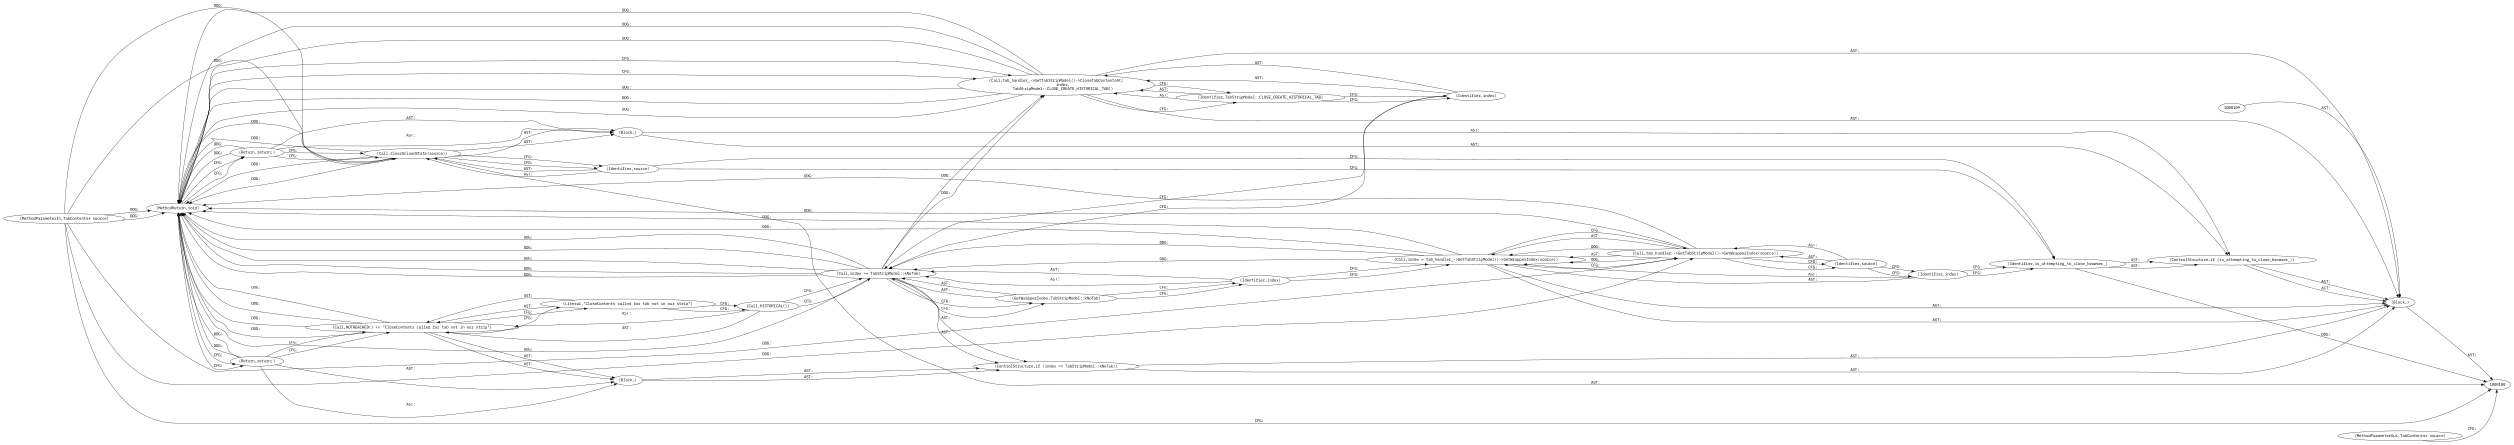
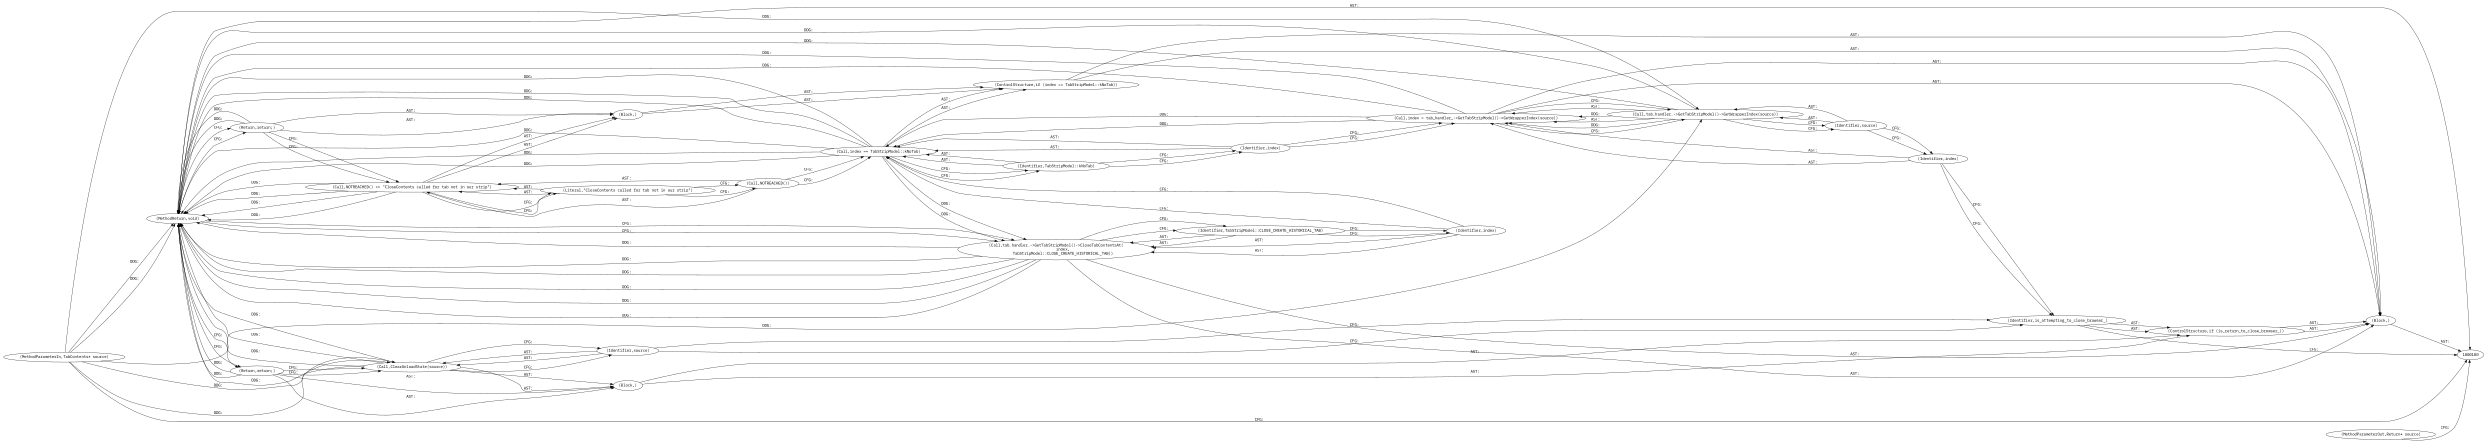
node "1000109": removed
node "(ControlStructure,if (is_attempting_to_close_browser_))": label "(ControlStructure,if (is_attempting_to_close_browser_))" -> "(ControlStructure,if (is_return_to_close_browser_))"
node "(GetWrapperIndex,TabStripModel::kNoTab)": label "(GetWrapperIndex,TabStripModel::kNoTab)" -> "(Identifier,TabStripModel::kNoTab)"
node "(Call,HISTORICAL())": label "(Call,HISTORICAL())" -> "(Call,NOTREACHED())"
edge "(Identifier,is_attempting_to_close_browser_)" -> "1000100": label "DDG: " -> "CFG: "
edge "(Call,ClearUnloadState(source))" -> "1000100": now "(MethodReturn,void)" -> "1000100"
node "(MethodParameterOut,TabContents* source)": label "(MethodParameterOut,TabContents* source)" -> "(MethodParameterOut,Return* source)"
